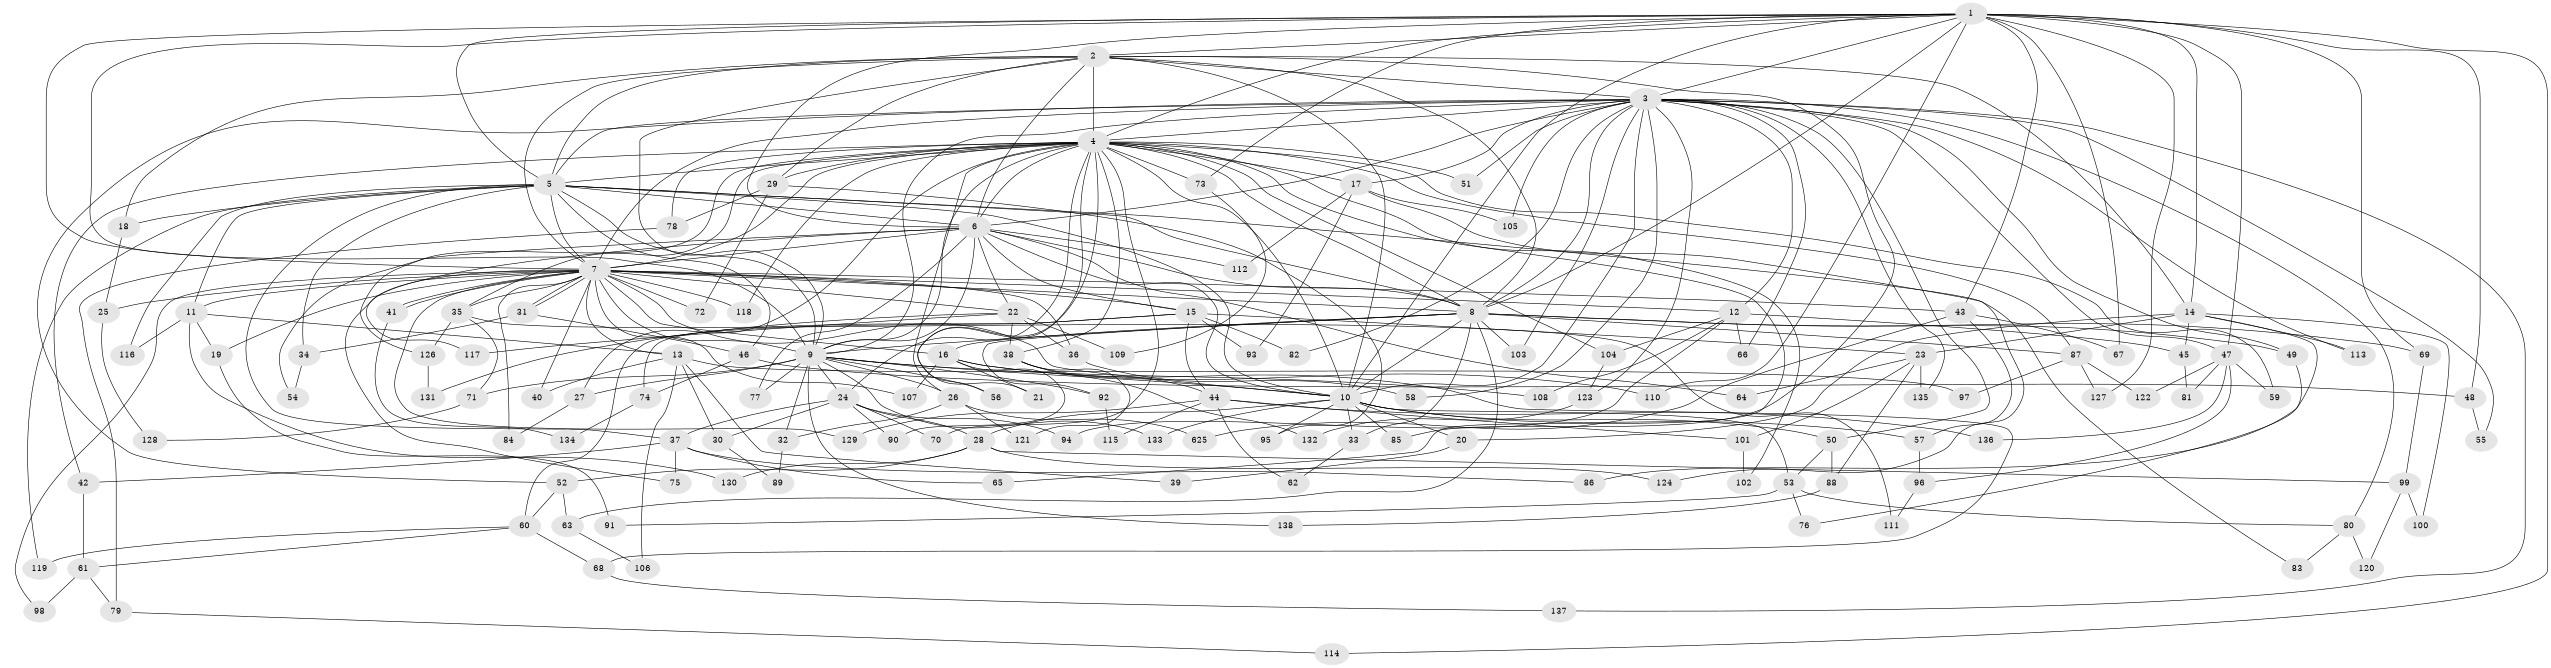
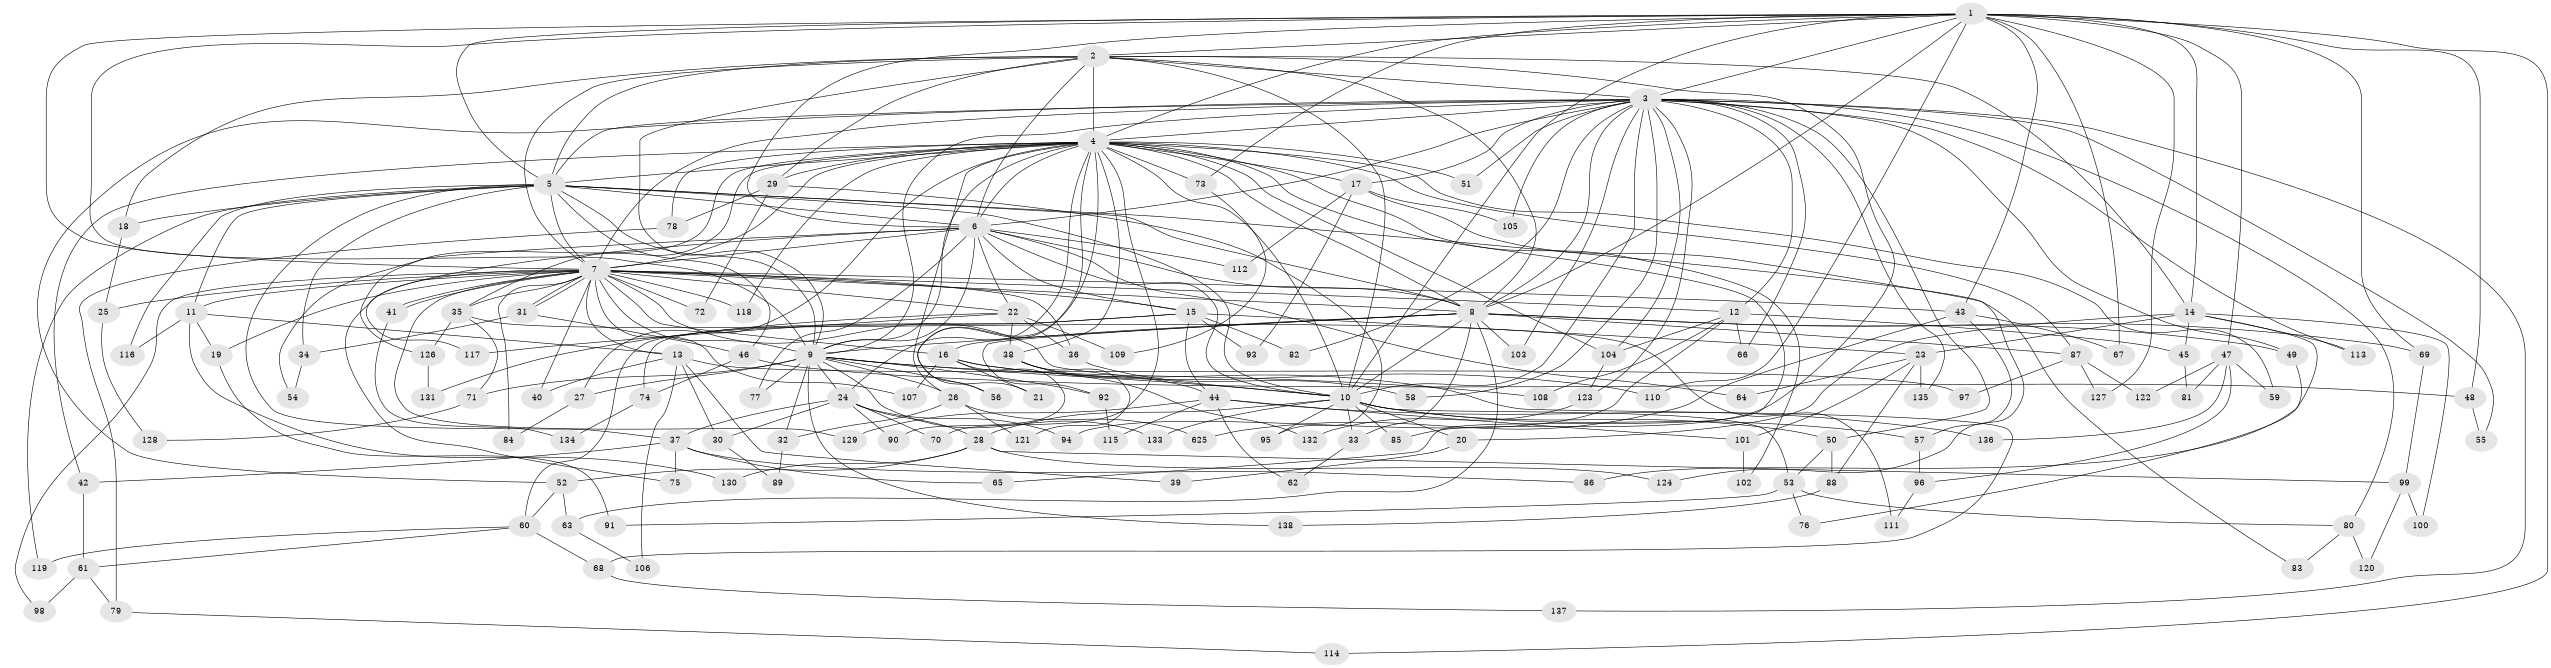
edge "3" -- "47": now "3" -- "104"
